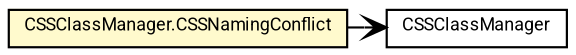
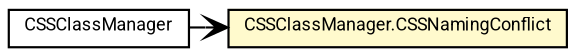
edge "CSSClassManager.CSSNamingConflict" -> "CSSClassManager": reversed
